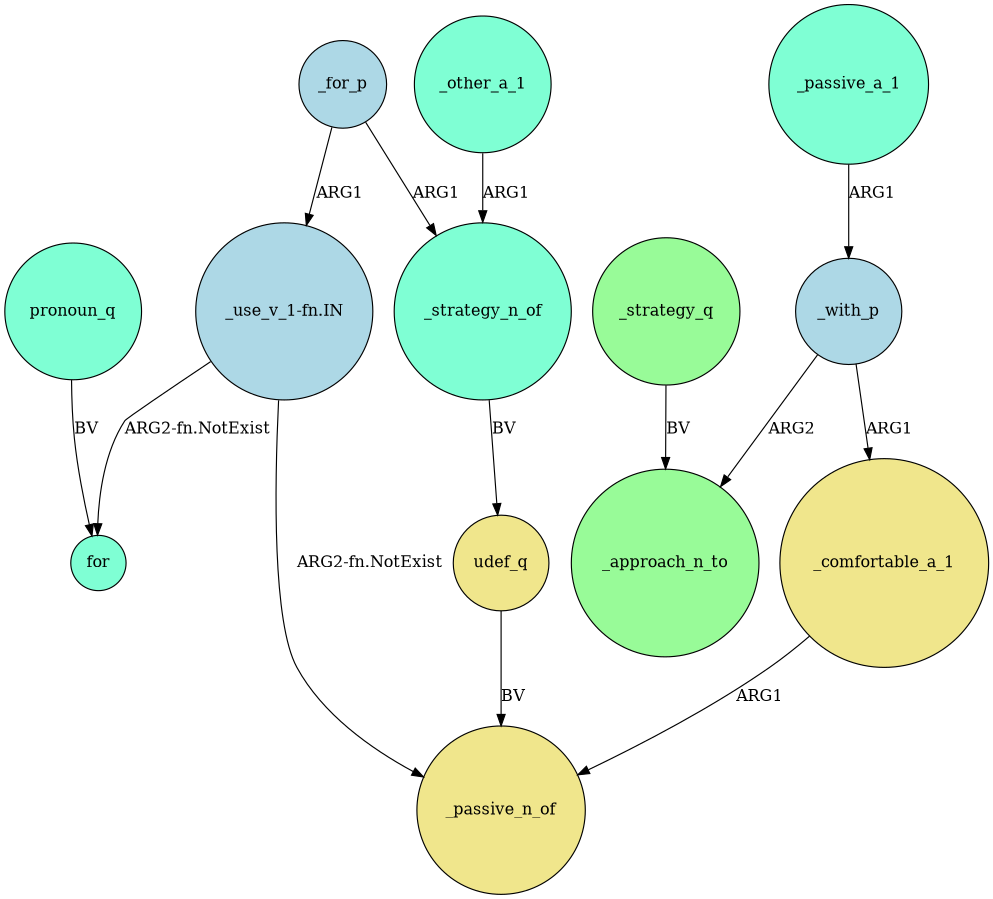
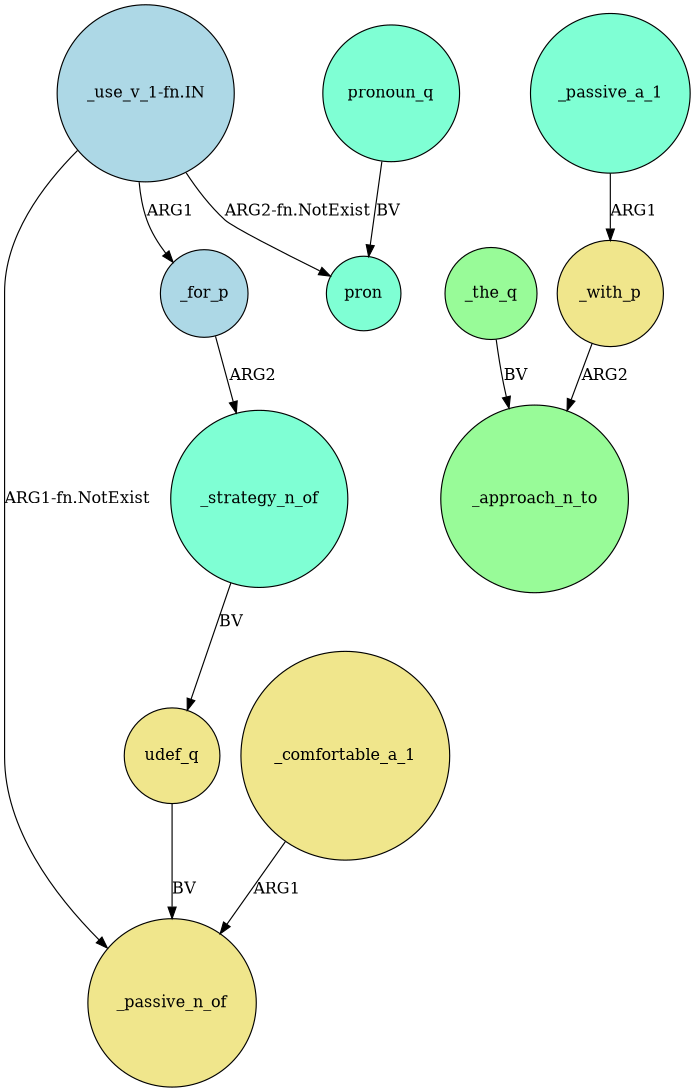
node "_other_a_1": removed
edge "_for_p" -> "_use_v_1-fn.IN": reversed
edge "_for_p" -> "_strategy_n_of": label "ARG1" -> "ARG2"
node "_strategy_q": label "_strategy_q" -> "_the_q"
node "_with_p": fillcolor lightblue -> khaki
edge "_with_p" -> "_comfortable_a_1": removed, label "ARG1"
node "for": label "for" -> "pron"
edge "_use_v_1-fn.IN" -> "_passive_n_of": label "ARG2-fn.NotExist" -> "ARG1-fn.NotExist"
